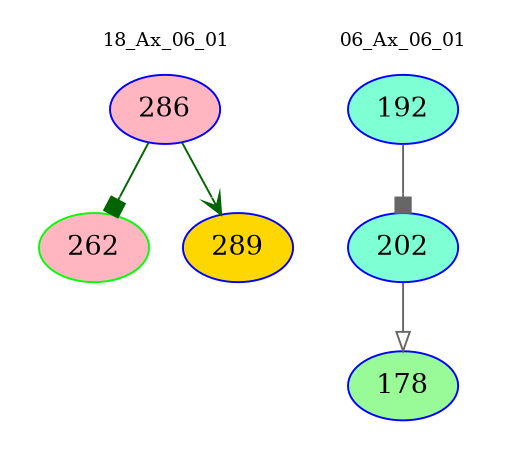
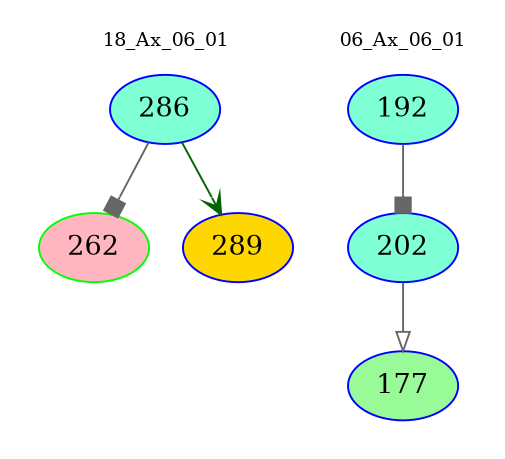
node "286": fillcolor lightpink -> aquamarine
edge "286" -> "262": color darkgreen -> gray40
node "178": label "178" -> "177"
